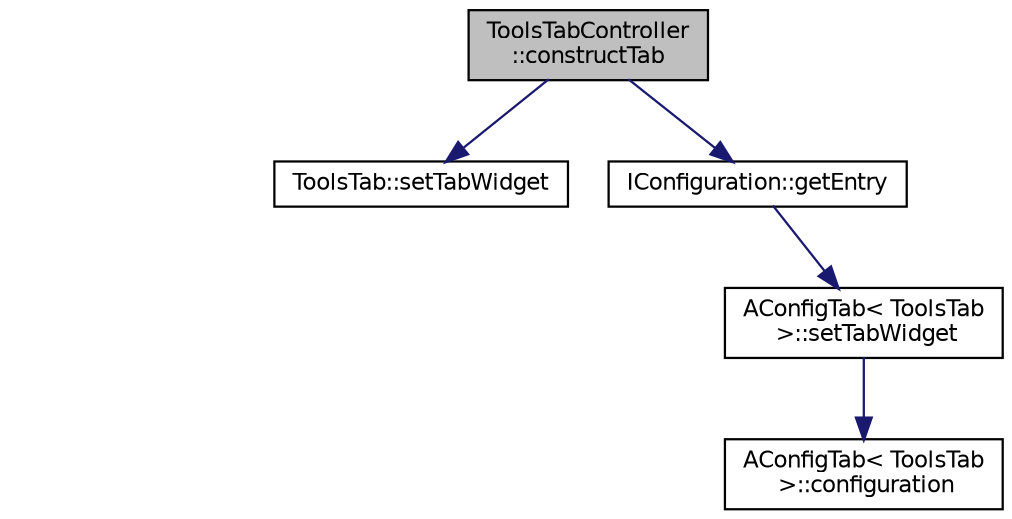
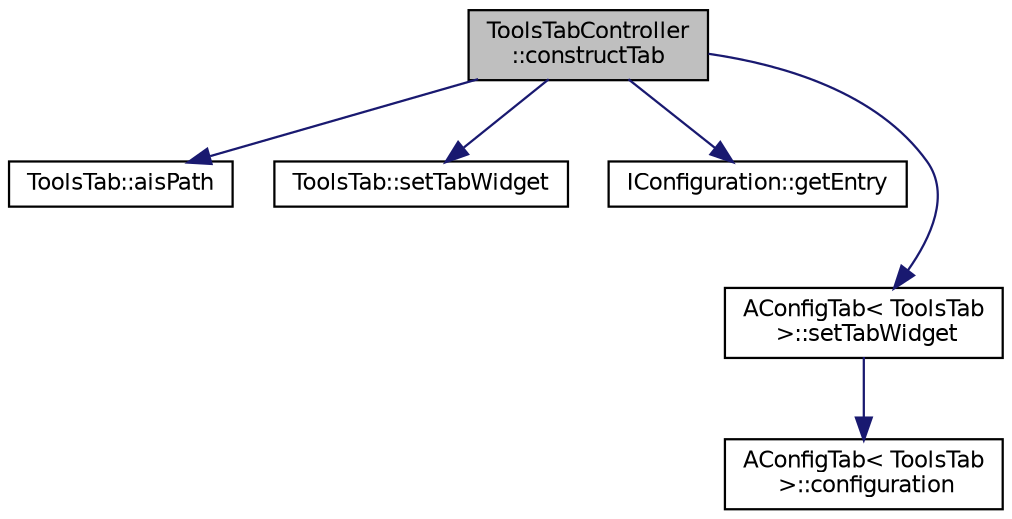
node "ToolsTab::aisPath": added
edge "IConfiguration::getEntry" -> "AConfigTab< ToolsTab >::setTabWidget": now "ToolsTabController ::constructTab" -> "AConfigTab< ToolsTab >::setTabWidget"
